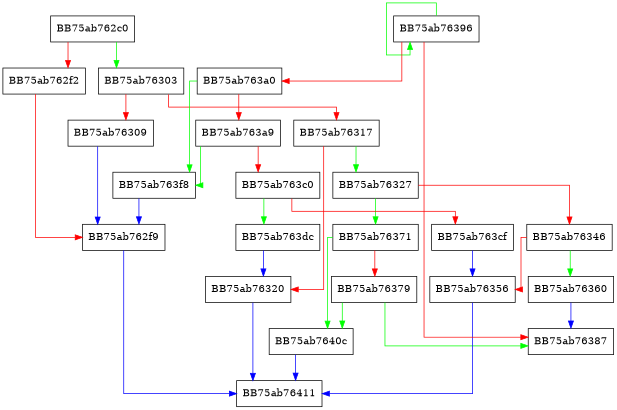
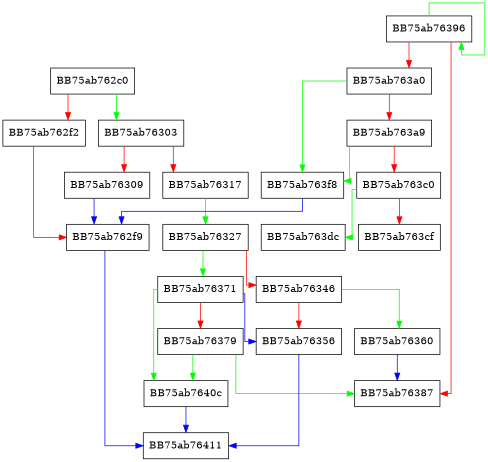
edge "BB75ab763cf" -> "BB75ab76356": now "BB75ab76371" -> "BB75ab76356"
node "BB75ab76320": removed
